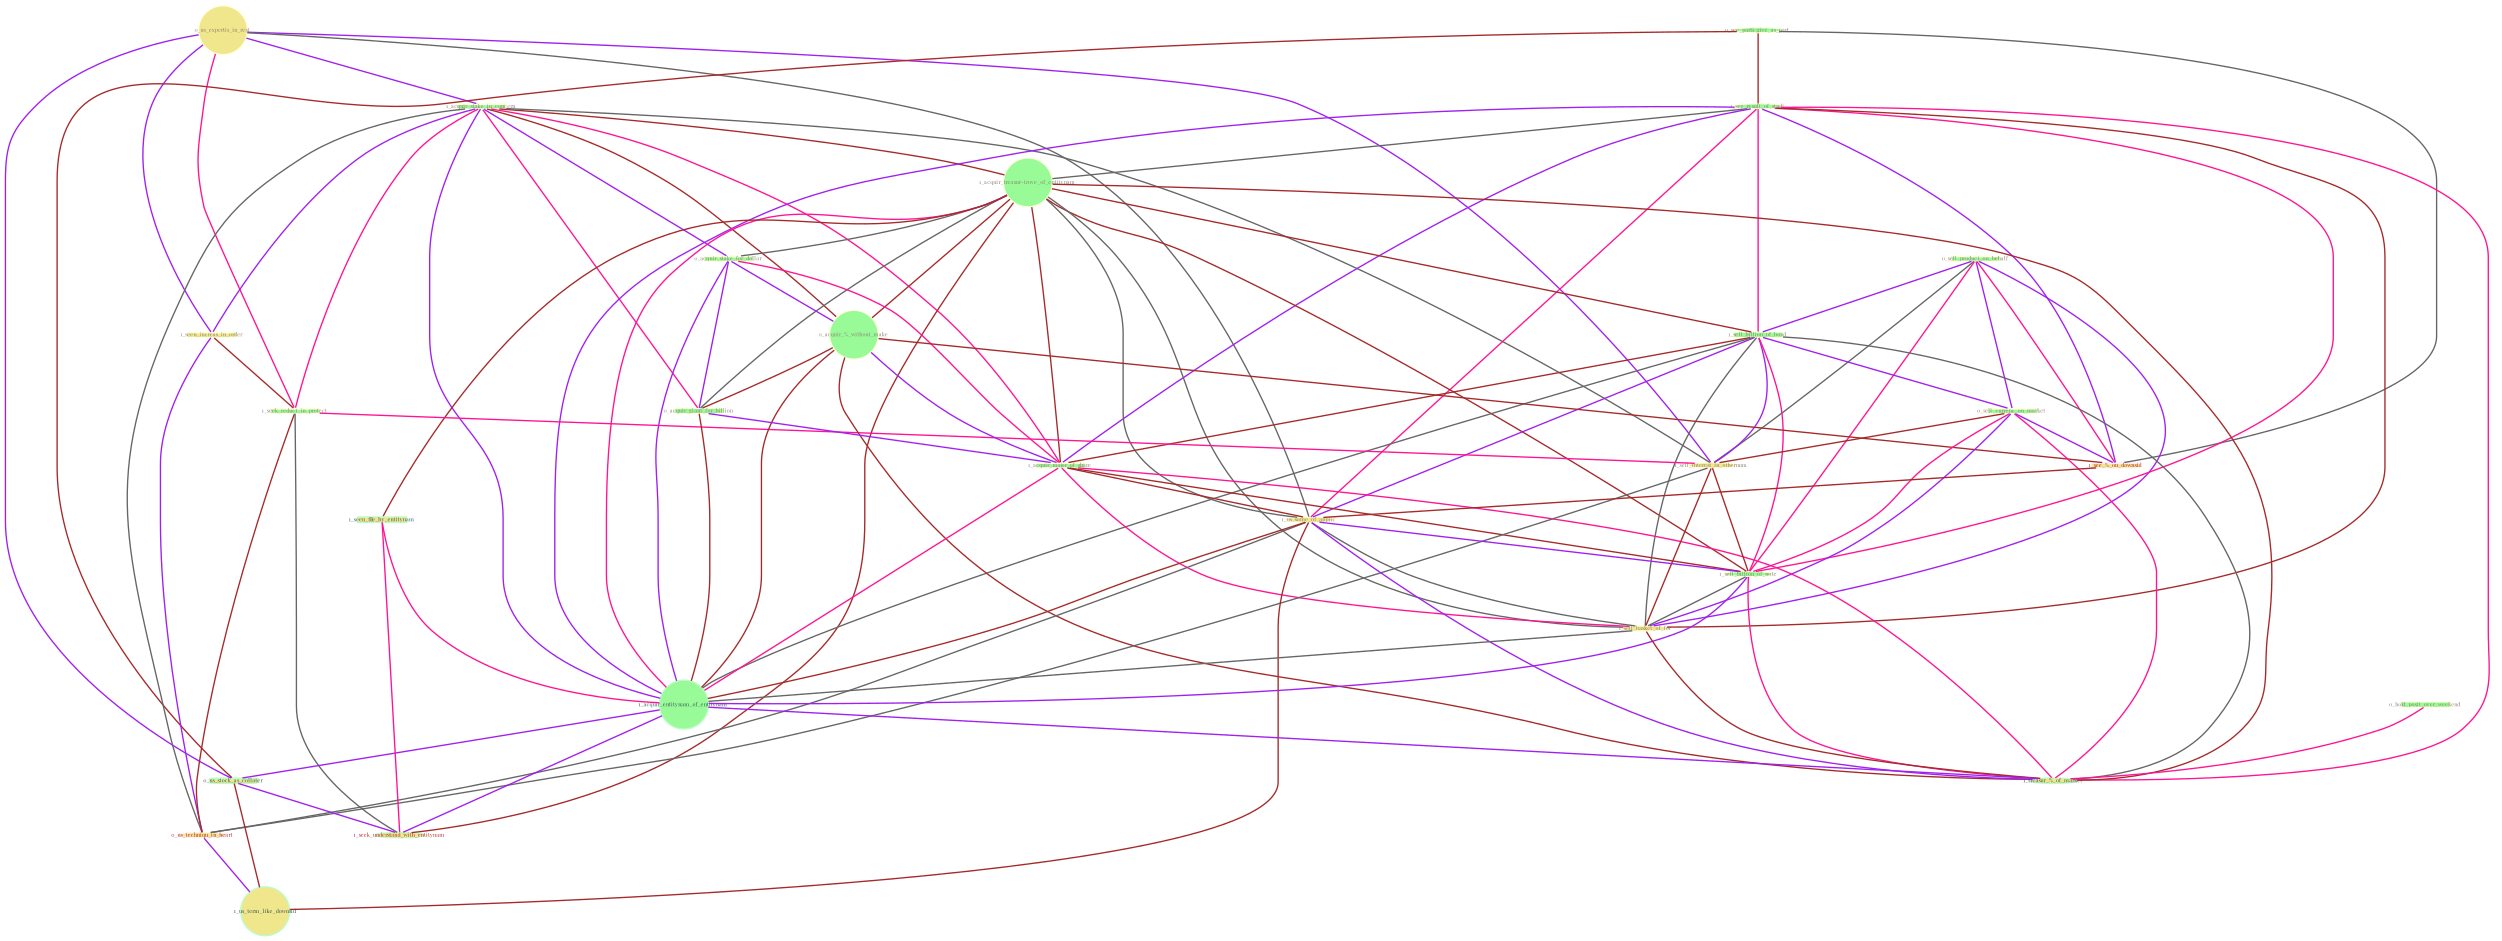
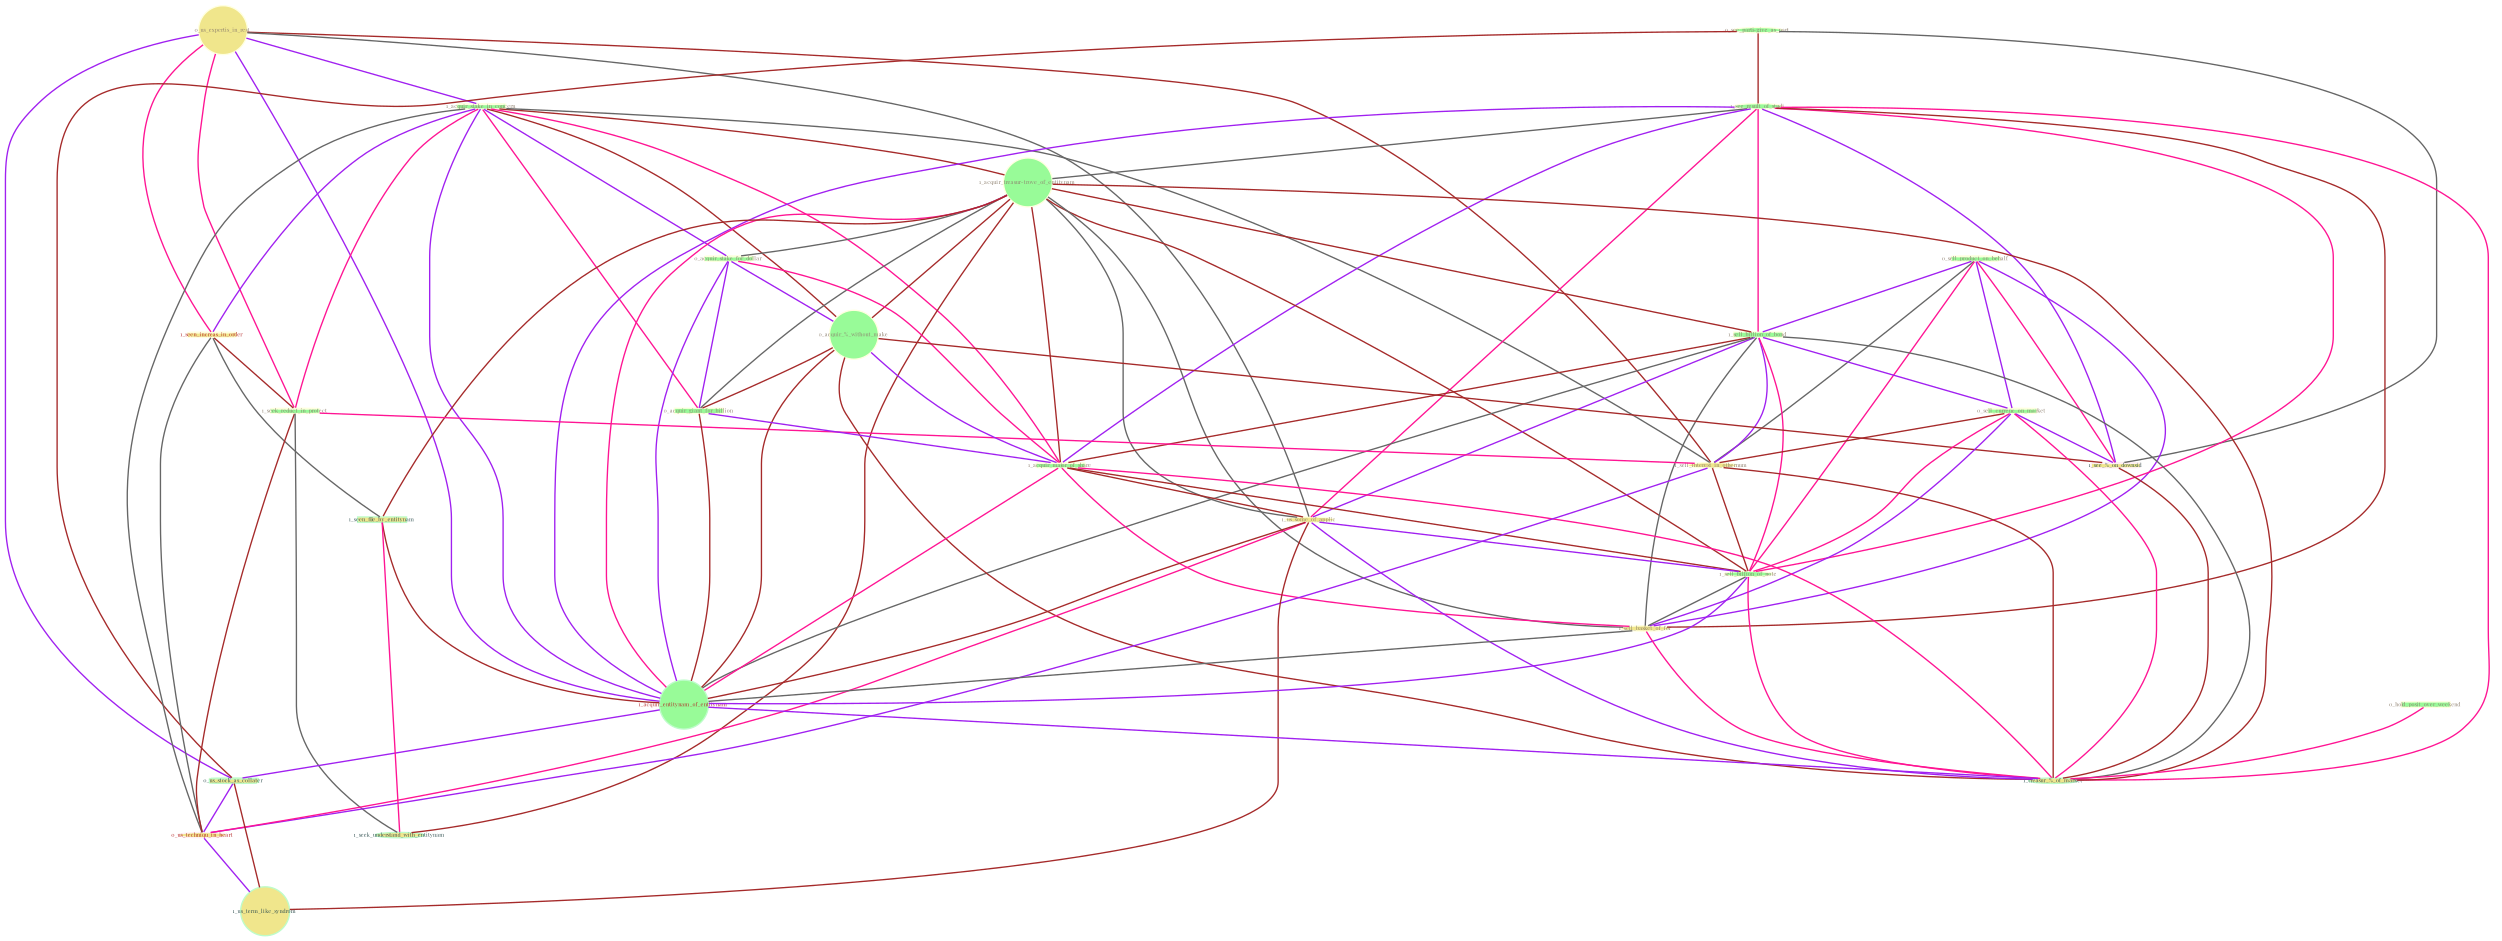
edge "0_us_expertis_in_rest" -- "1_sell_interest_in_othernum": color purple -> brown
edge "0_us_expertis_in_rest" -- "1_seen_increas_in_order": color purple -> deeppink
node "1_seen_increas_in_order": fontcolor #8b7d6b -> #b22222
edge "1_seen_increas_in_order" -- "1_seen_file_by_entitynam": added
node "1_see_%_on_downsid": fontcolor #b22222 -> #2f4f4f
edge "1_see_%_on_downsid" -- "1_us_some_of_applic": now "1_see_%_on_downsid" -- "1_treasur_%_of_market"
edge "1_sell_interest_in_othernum" -- "1_sell_basket_of_for": now "1_sell_interest_in_othernum" -- "1_treasur_%_of_market"
edge "1_seen_increas_in_order" -- "0_us_techniqu_in_heart": color purple -> gray40
edge "1_us_some_of_applic" -- "1_sell_basket_of_for": removed
edge "1_seen_file_by_entitynam" -- "1_acquir_entitynam_of_entitynam": color deeppink -> brown
edge "1_sell_interest_in_othernum" -- "0_us_techniqu_in_heart": color gray40 -> purple
node "1_acquir_entitynam_of_entitynam": fontcolor #2f4f4f -> #b22222
edge "1_us_some_of_applic" -- "0_us_techniqu_in_heart": color gray40 -> deeppink
edge "1_sell_basket_of_for" -- "1_treasur_%_of_market": color brown -> deeppink
edge "1_acquir_entitynam_of_entitynam" -- "1_seek_understand_with_entitynam": now "1_acquir_entitynam_of_entitynam" -- "0_us_expertis_in_rest"
edge "0_us_stock_as_collater" -- "1_seek_understand_with_entitynam": now "0_us_stock_as_collater" -- "0_us_techniqu_in_heart"
node "1_seek_understand_with_entitynam": fontcolor #b22222 -> #2f4f4f
node "1_us_term_like_downsid": label "1_us_term_like_downsid" -> "1_us_term_like_syndrom"
